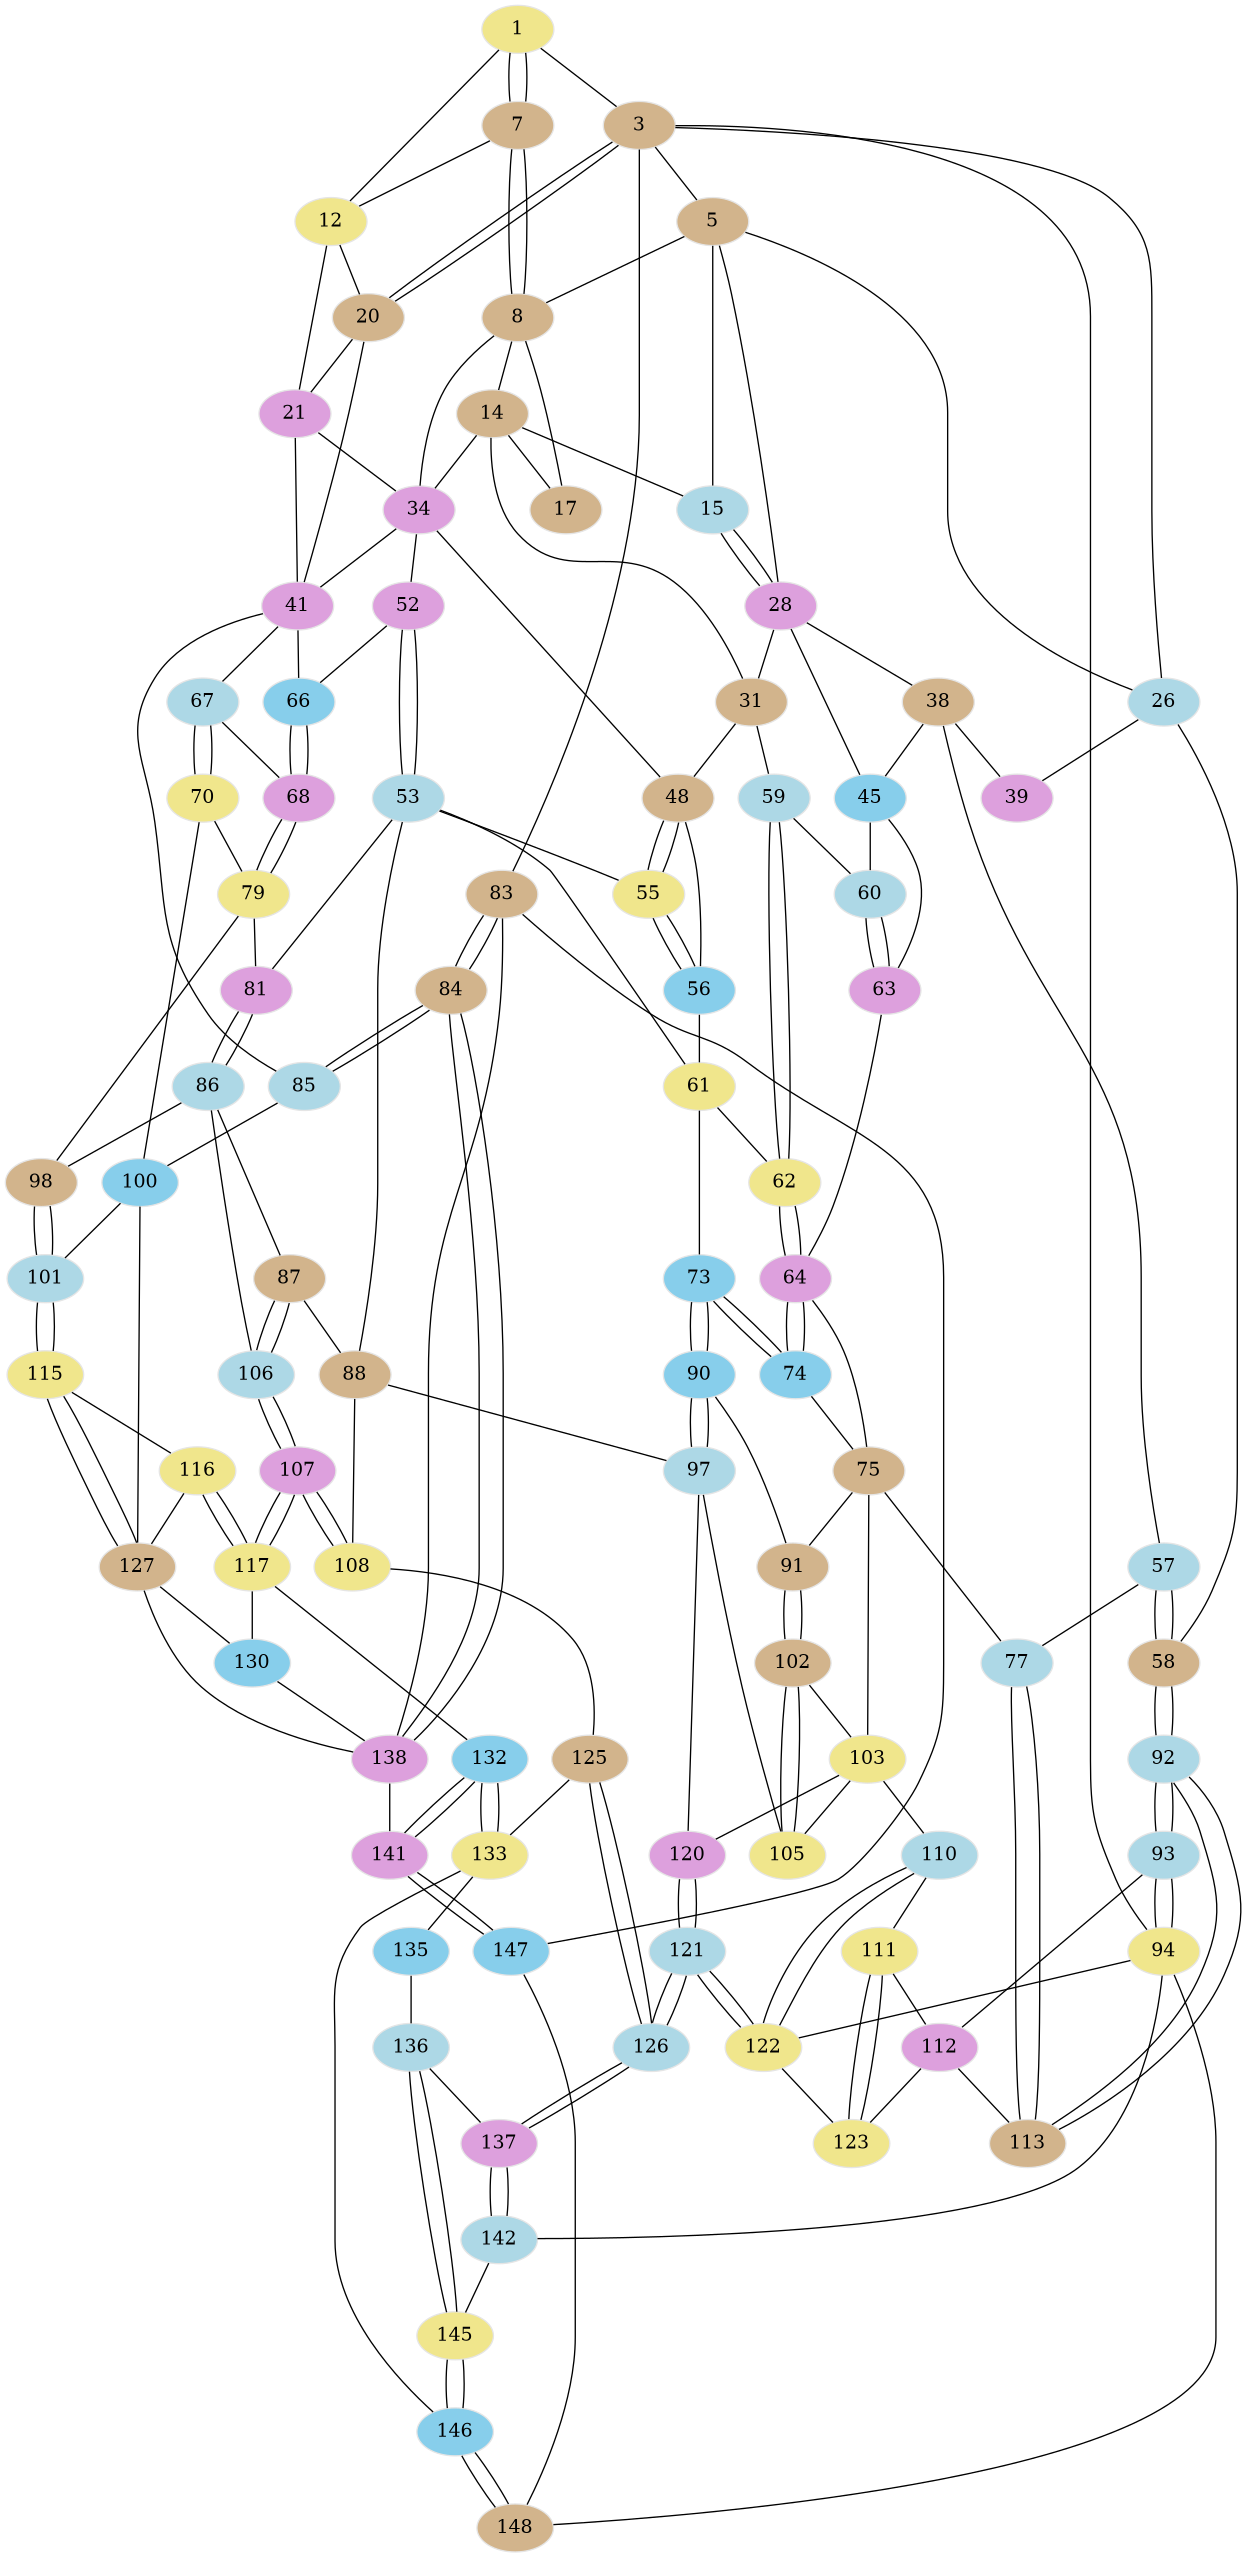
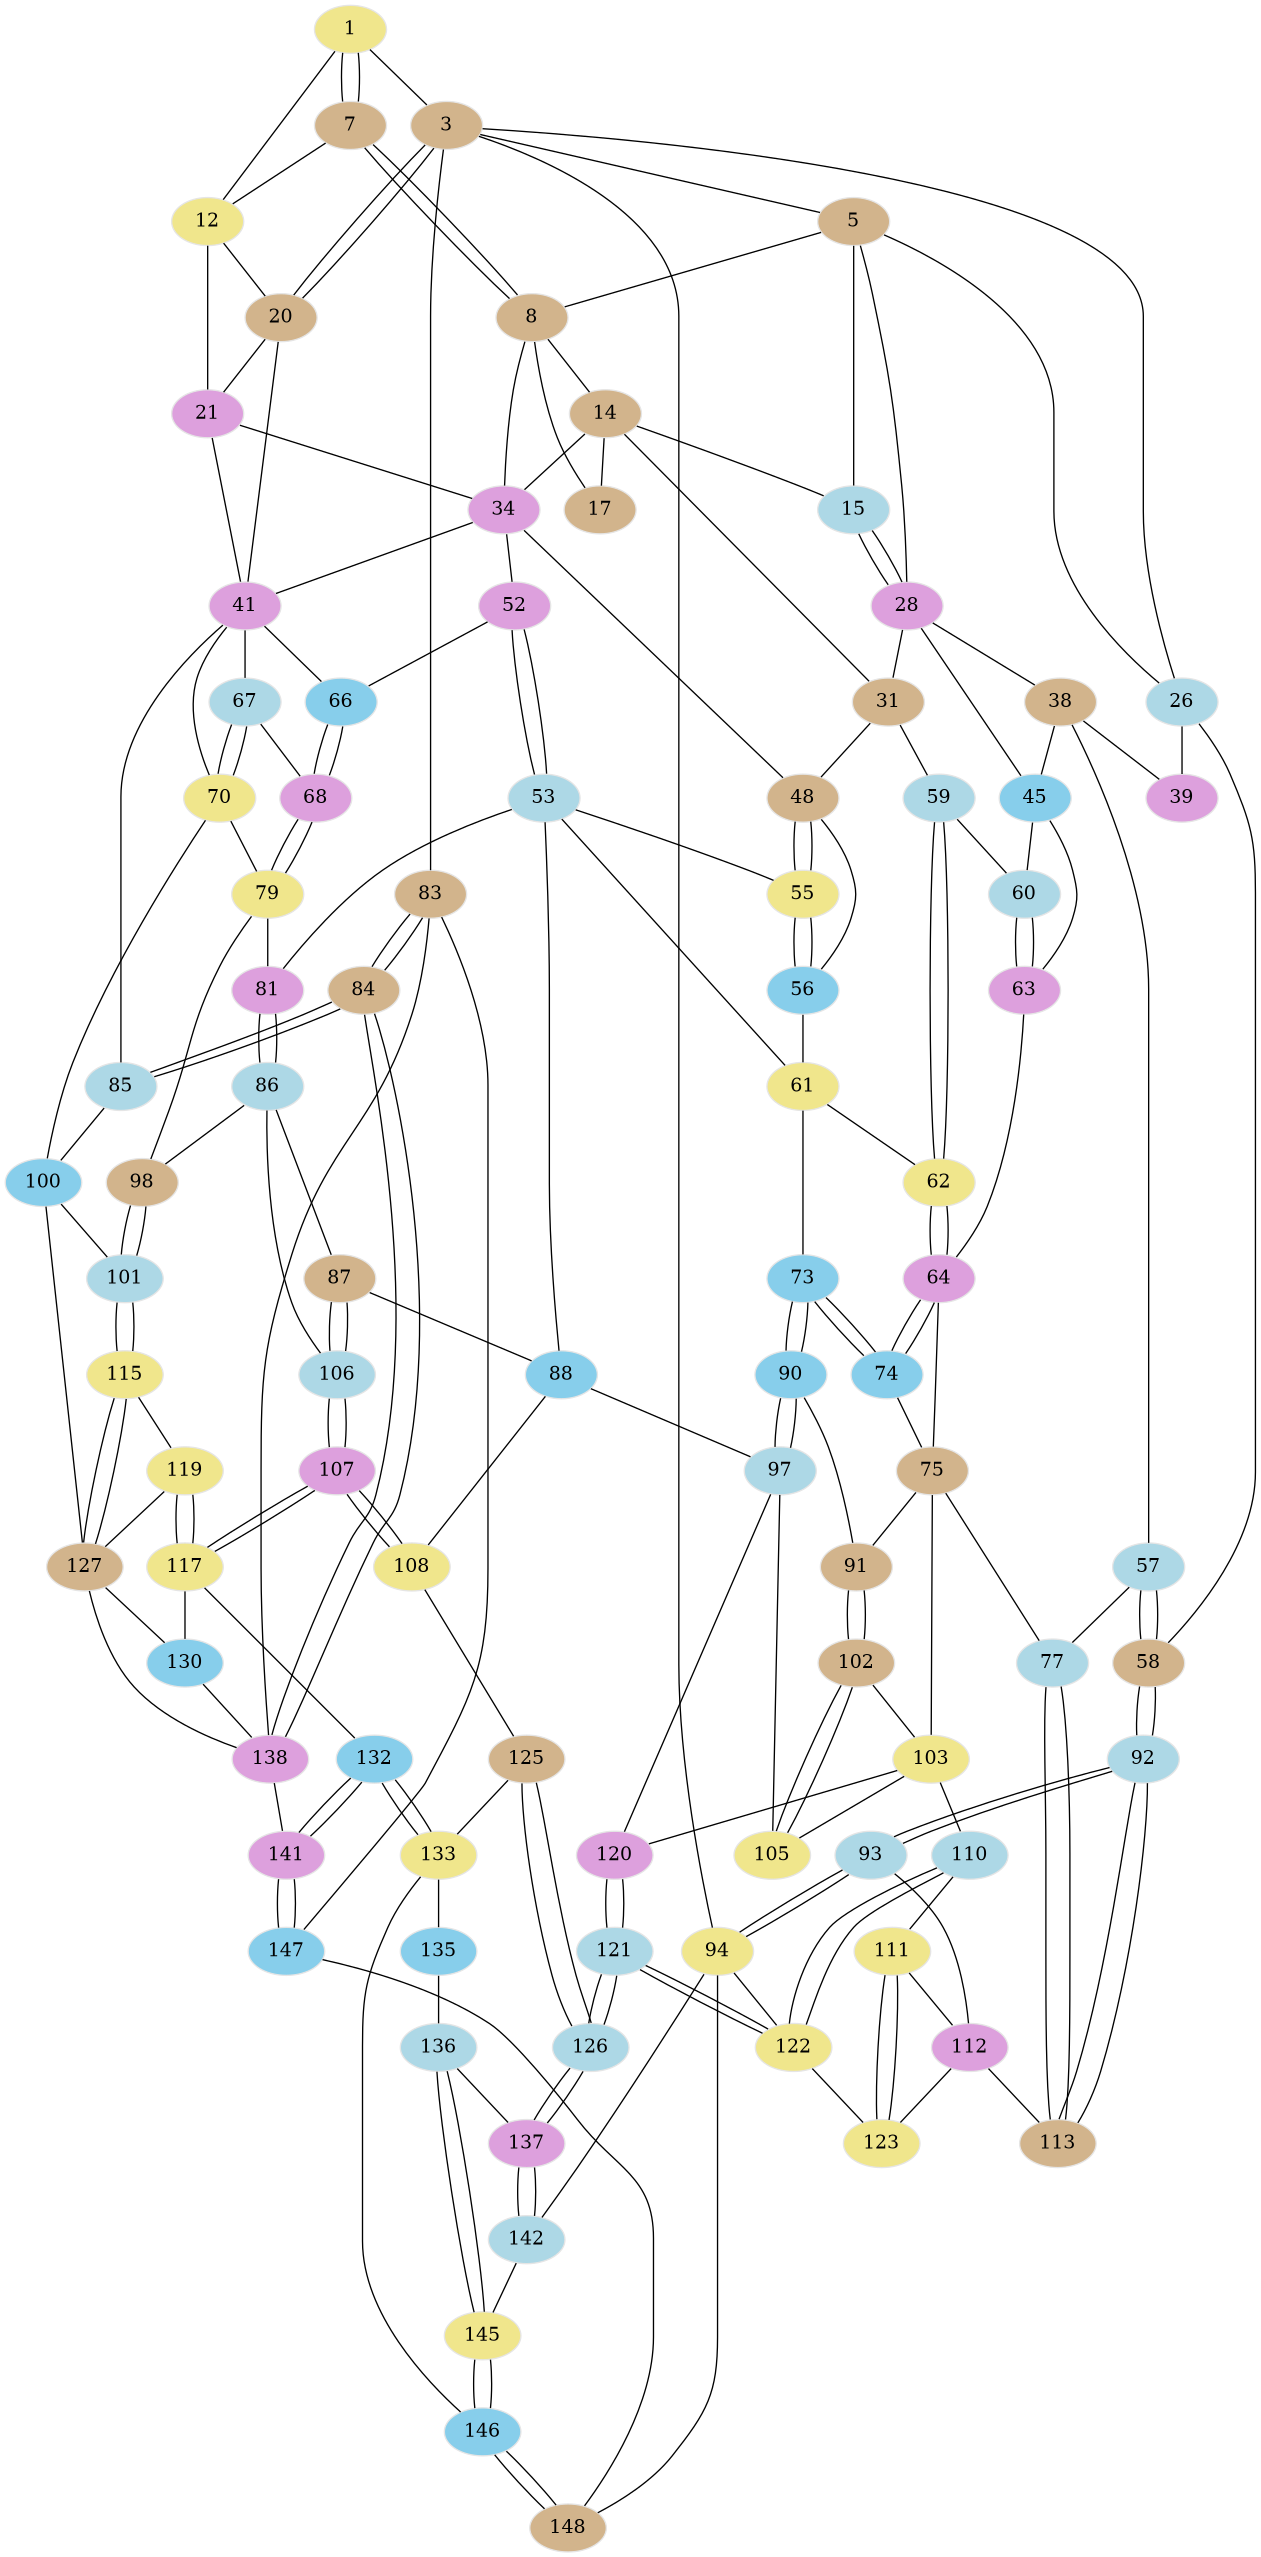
edge "41" -- "70": added
node "88": fillcolor tan -> skyblue
node "116": label "116" -> "119"
